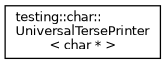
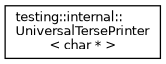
node "testing::char:: UniversalTersePrinter < char * >": label "testing::char:: UniversalTersePrinter < char * >" -> "testing::internal:: UniversalTersePrinter < char * >"
